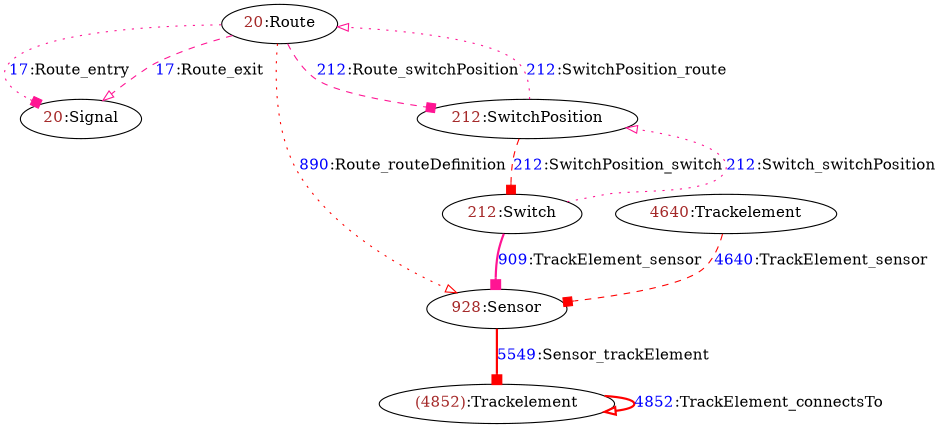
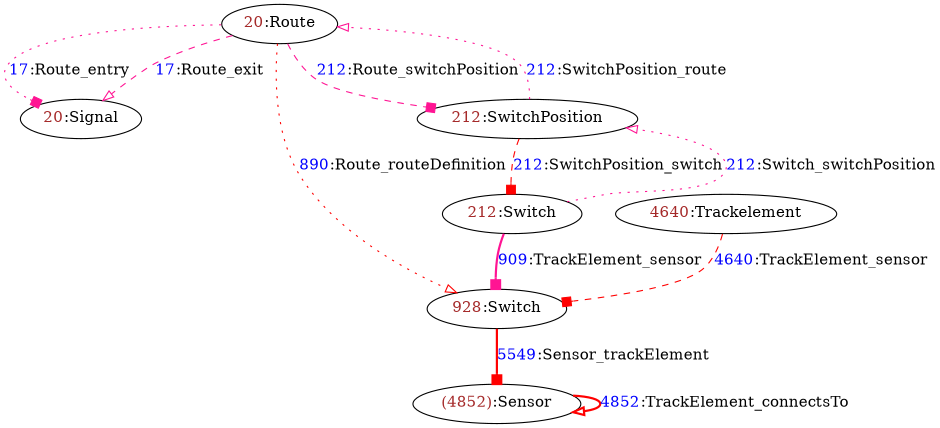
node "928": text ":Sensor" -> ":Switch"
node "(4852)": text ":Trackelement" -> ":Sensor"
